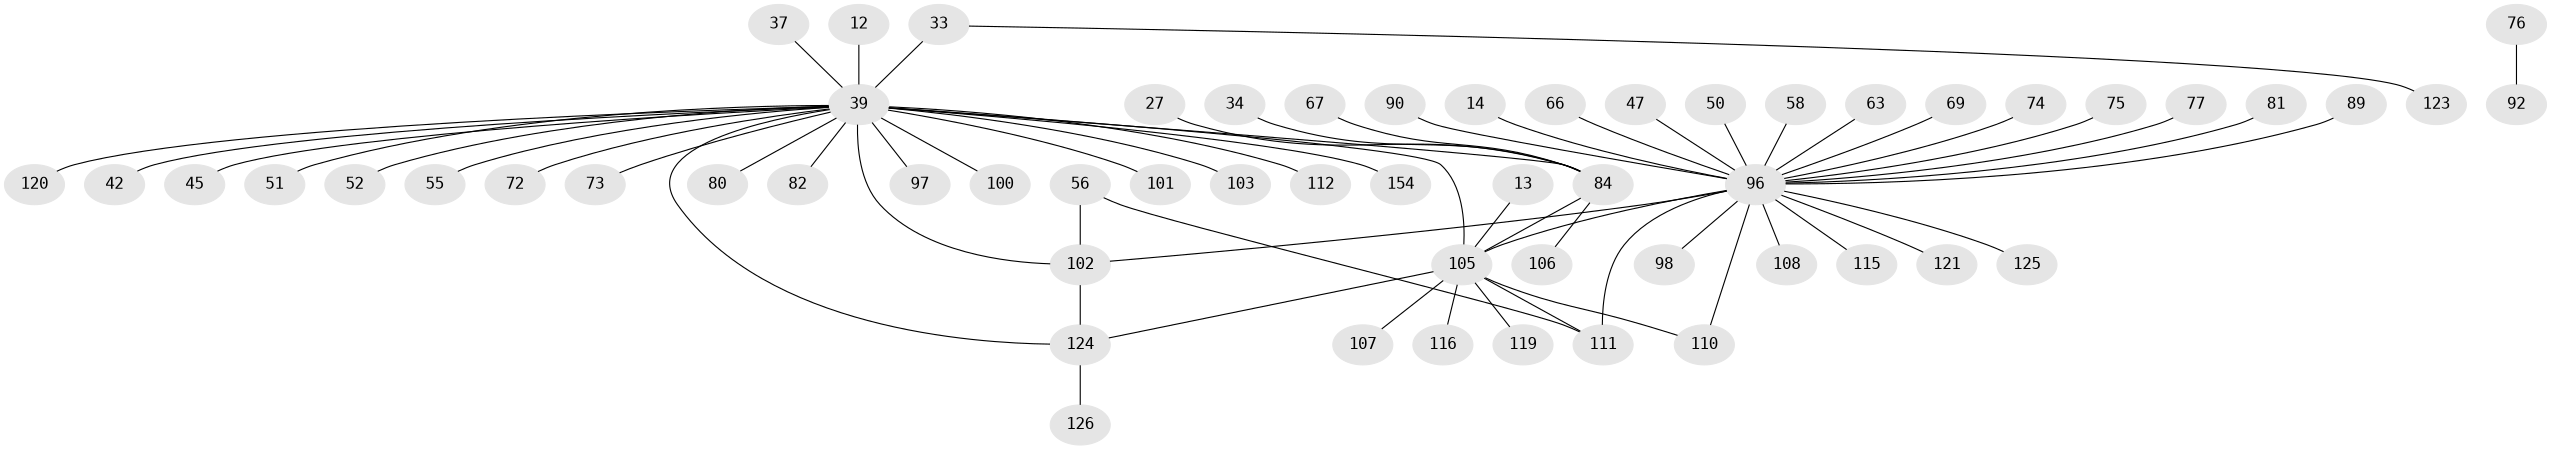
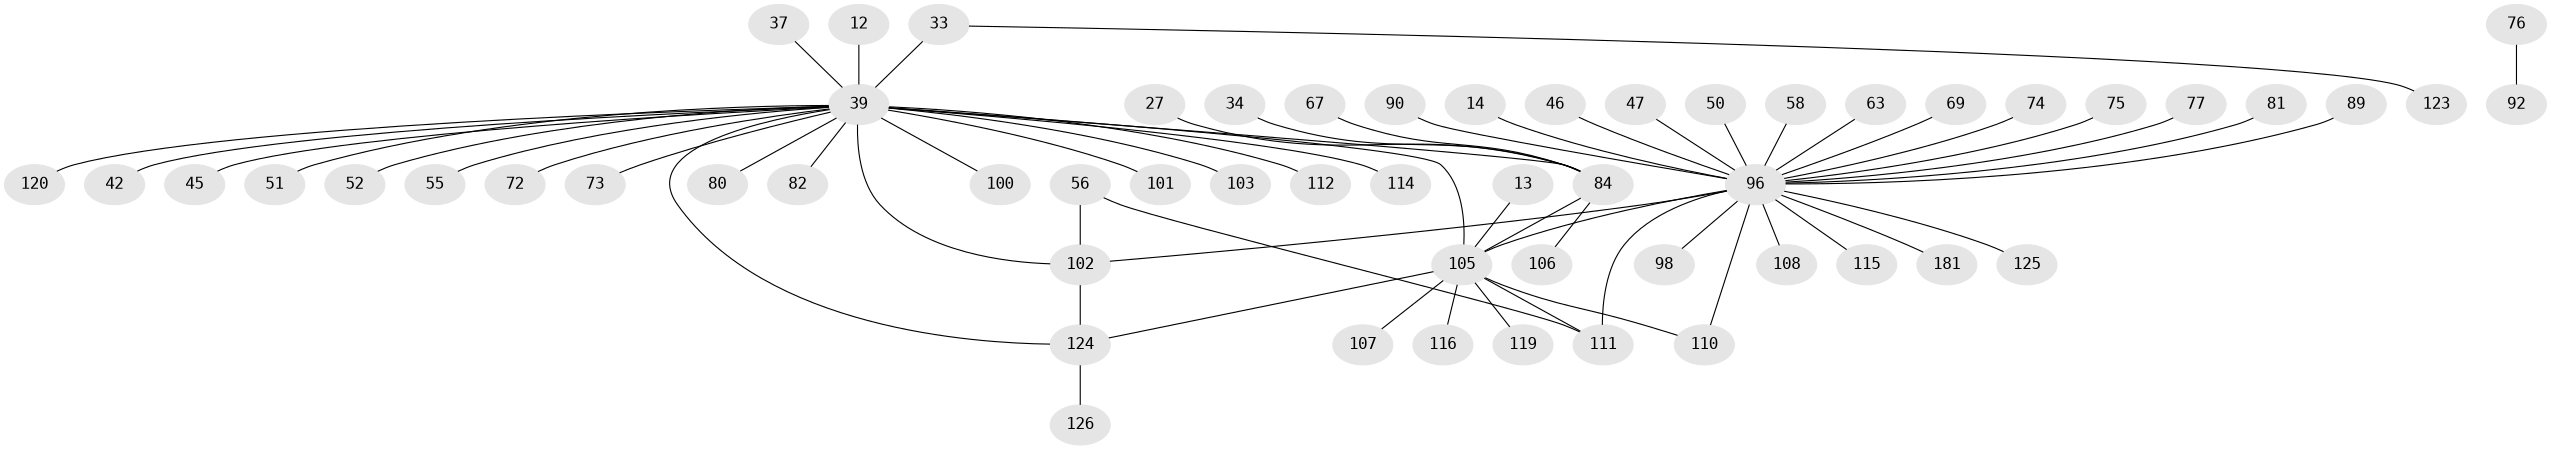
node "66": label "66" -> "46"
node "97": removed
node "154": label "154" -> "114"
node "121": label "121" -> "181"
